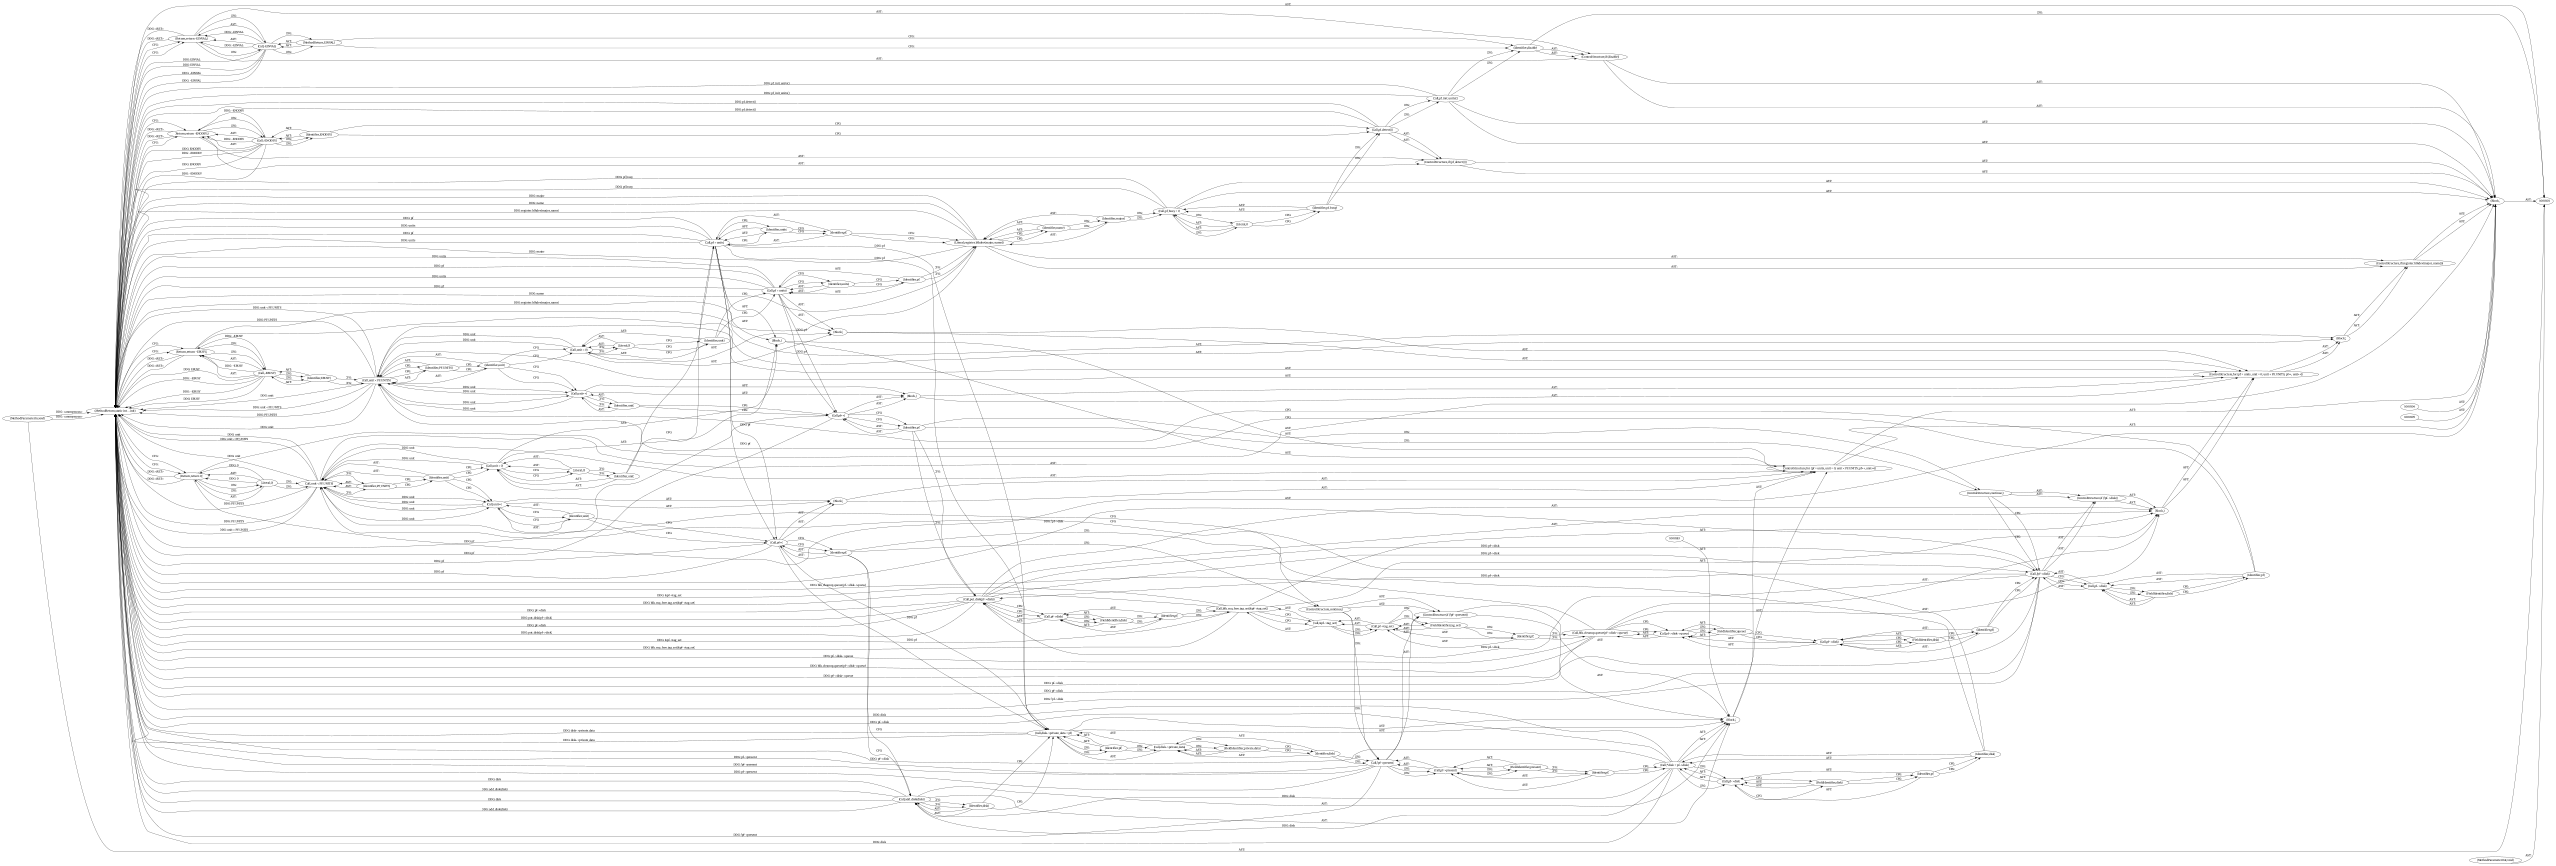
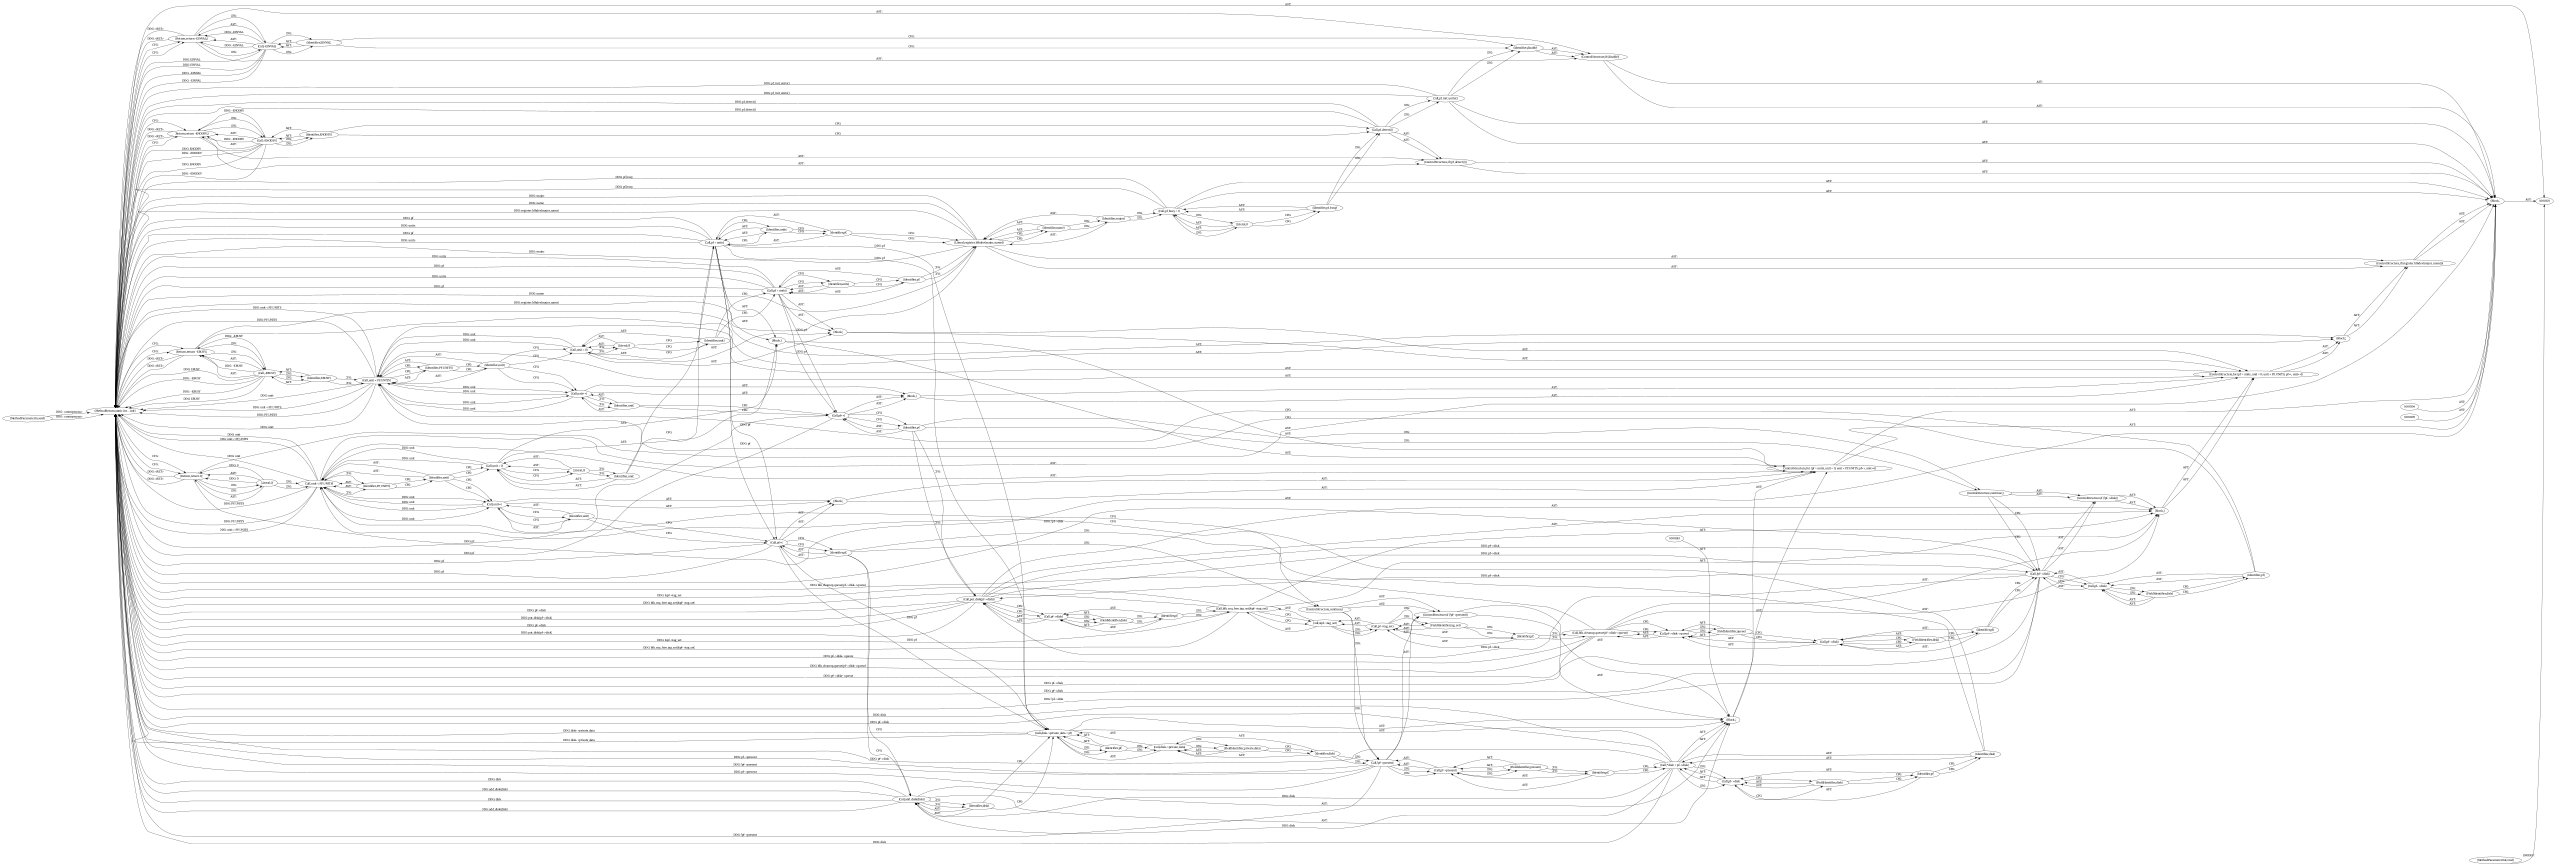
edge "(Identifier,disable)" -> "1000101": removed, label "CFG:"
node "(MethodReturn,EINVAL)": label "(MethodReturn,EINVAL)" -> "(Identifier,EINVAL)"
edge "(MethodParameterIn,void)" -> "1000101": removed, label "AST:"
edge "(MethodParameterOut,void)" -> "1000101": label "AST: " -> "ENODEV: "
